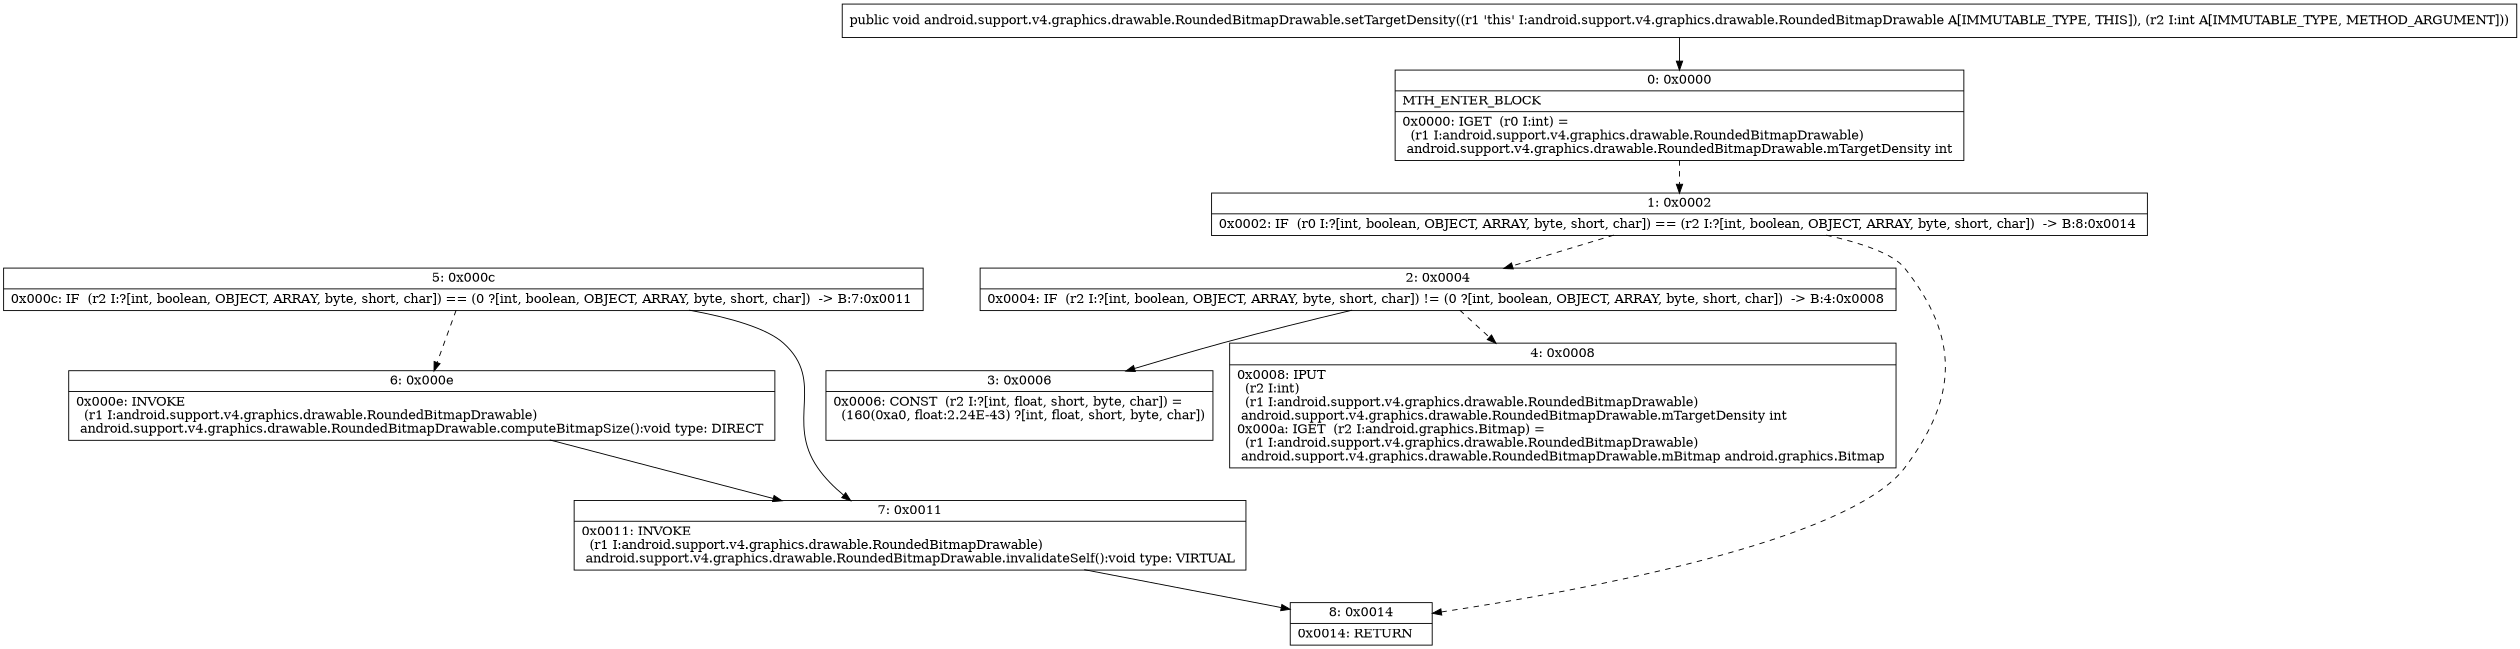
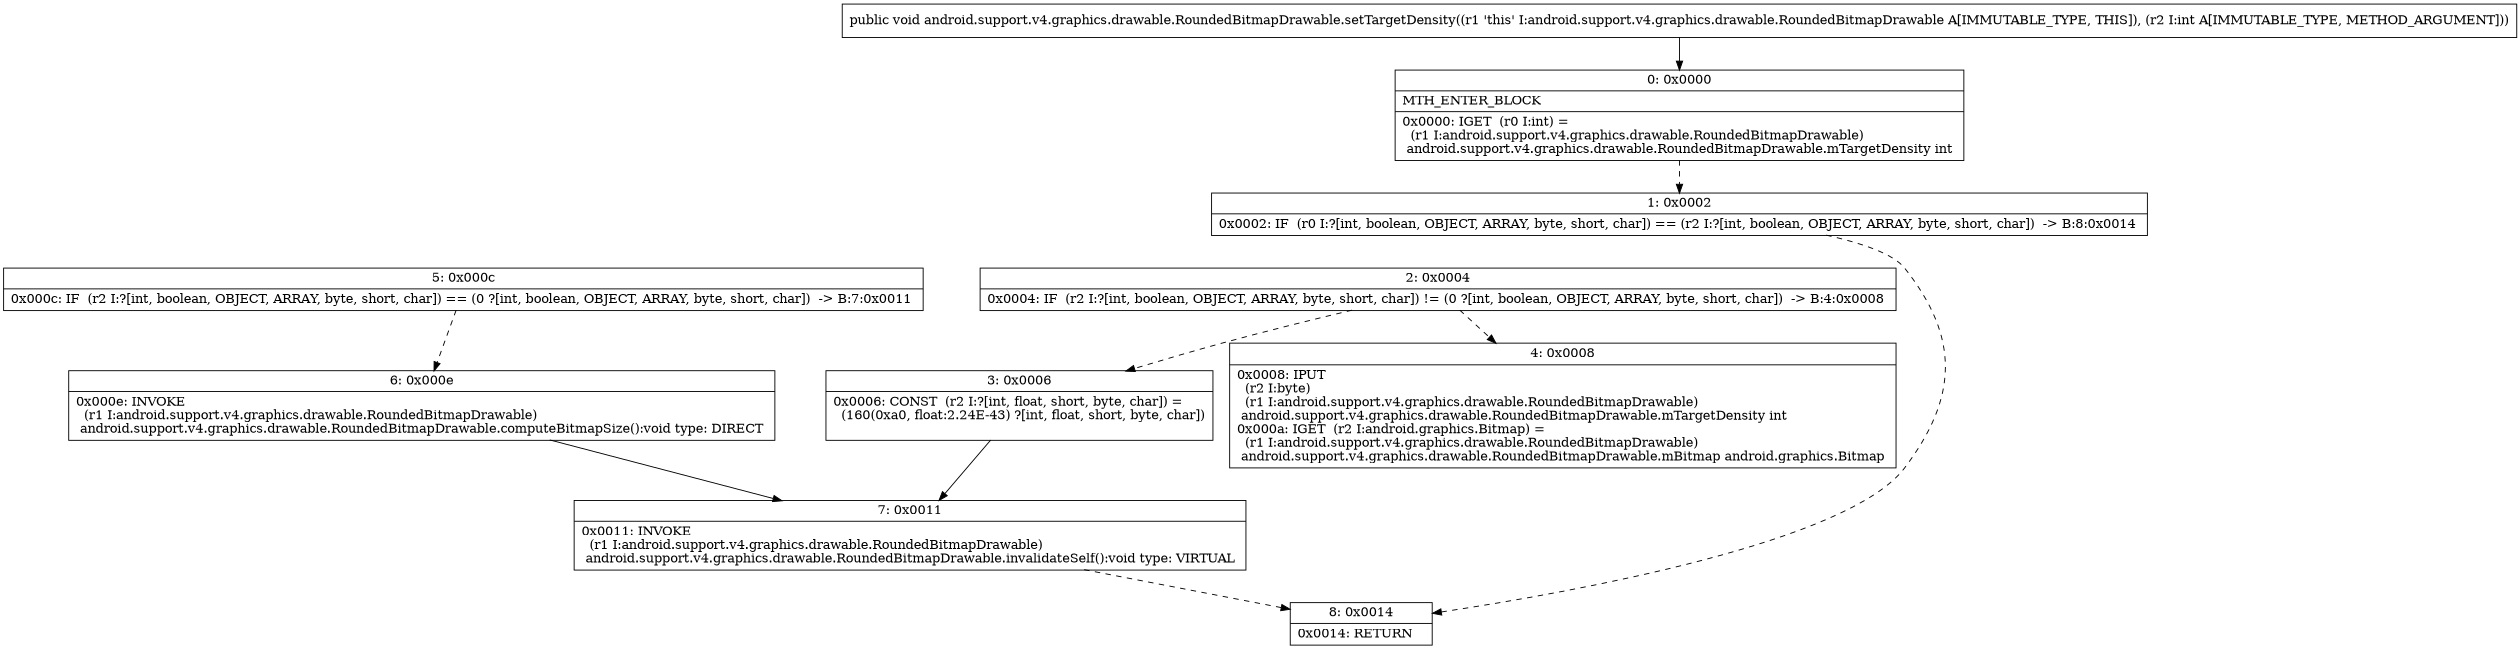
edge "1: 0x0002" -> "2: 0x0004": removed
edge "2: 0x0004" -> "3: 0x0006": style solid -> dashed
edge "5: 0x000c" -> "7: 0x0011": now "3: 0x0006" -> "7: 0x0011"
node "4: 0x0008": text "(r2 I:int)" -> "(r2 I:byte)"
edge "7: 0x0011" -> "8: 0x0014": style solid -> dashed
